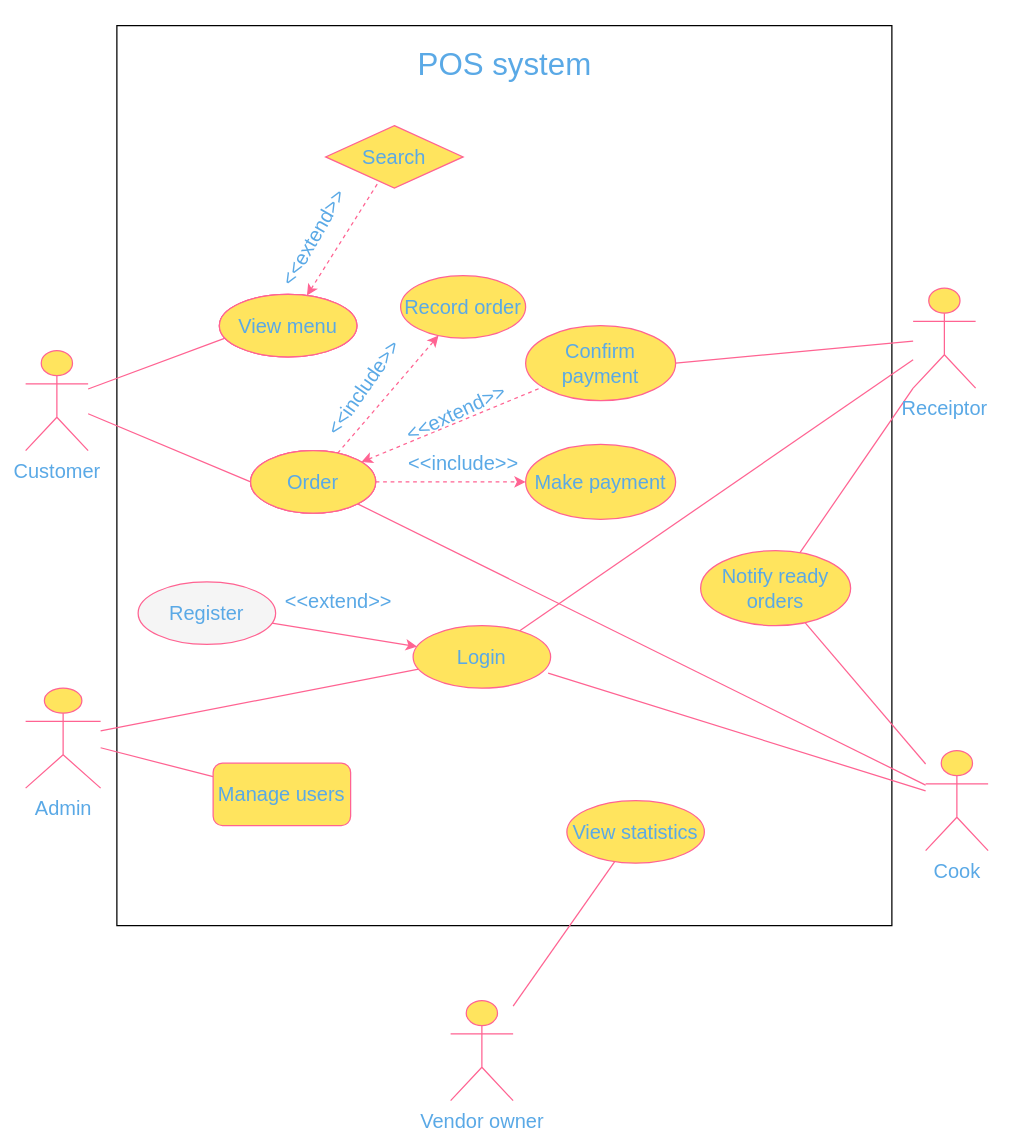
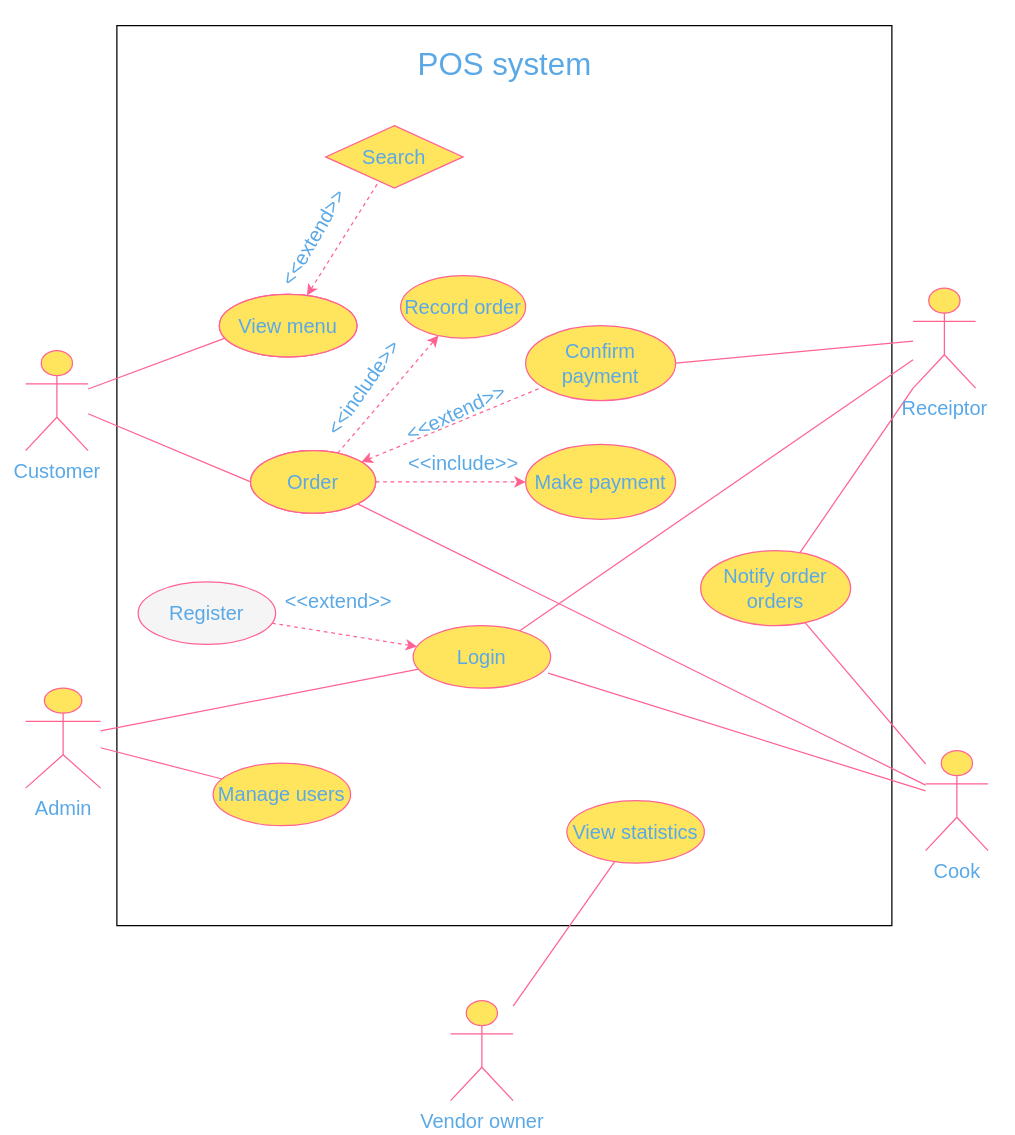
node "Notify ready orders": label "Notify ready orders" -> "Notify order orders"
edge "Register" -> "Login": style solid -> dashed
node "Manage users": shape rounded rectangle -> ellipse
